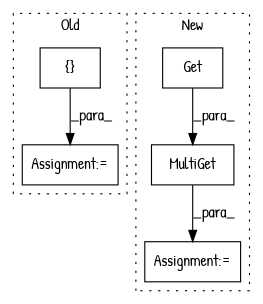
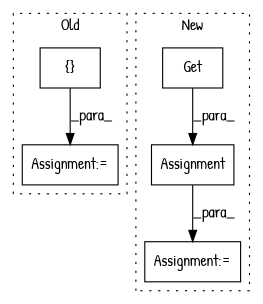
node "MultiGet": label "MultiGet" -> "Assignment"
